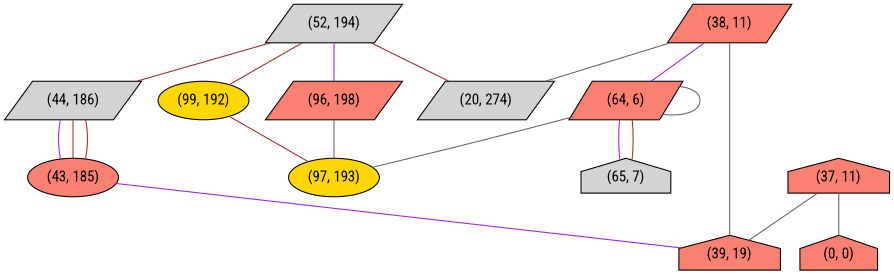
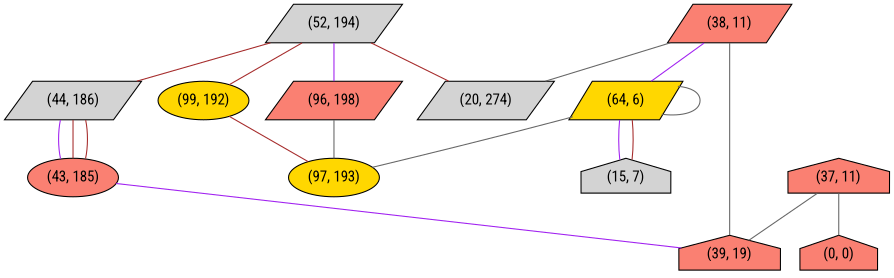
node "(64, 6)": fillcolor salmon -> gold
node "(65, 7)": label "(65, 7)" -> "(15, 7)"
